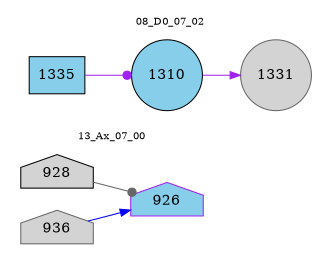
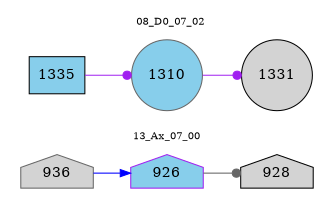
node "1310": color black -> gray40
edge "1310" -> "1331": arrowhead normal -> dot
node "1331": color gray40 -> black
edge "928" -> "926": reversed
